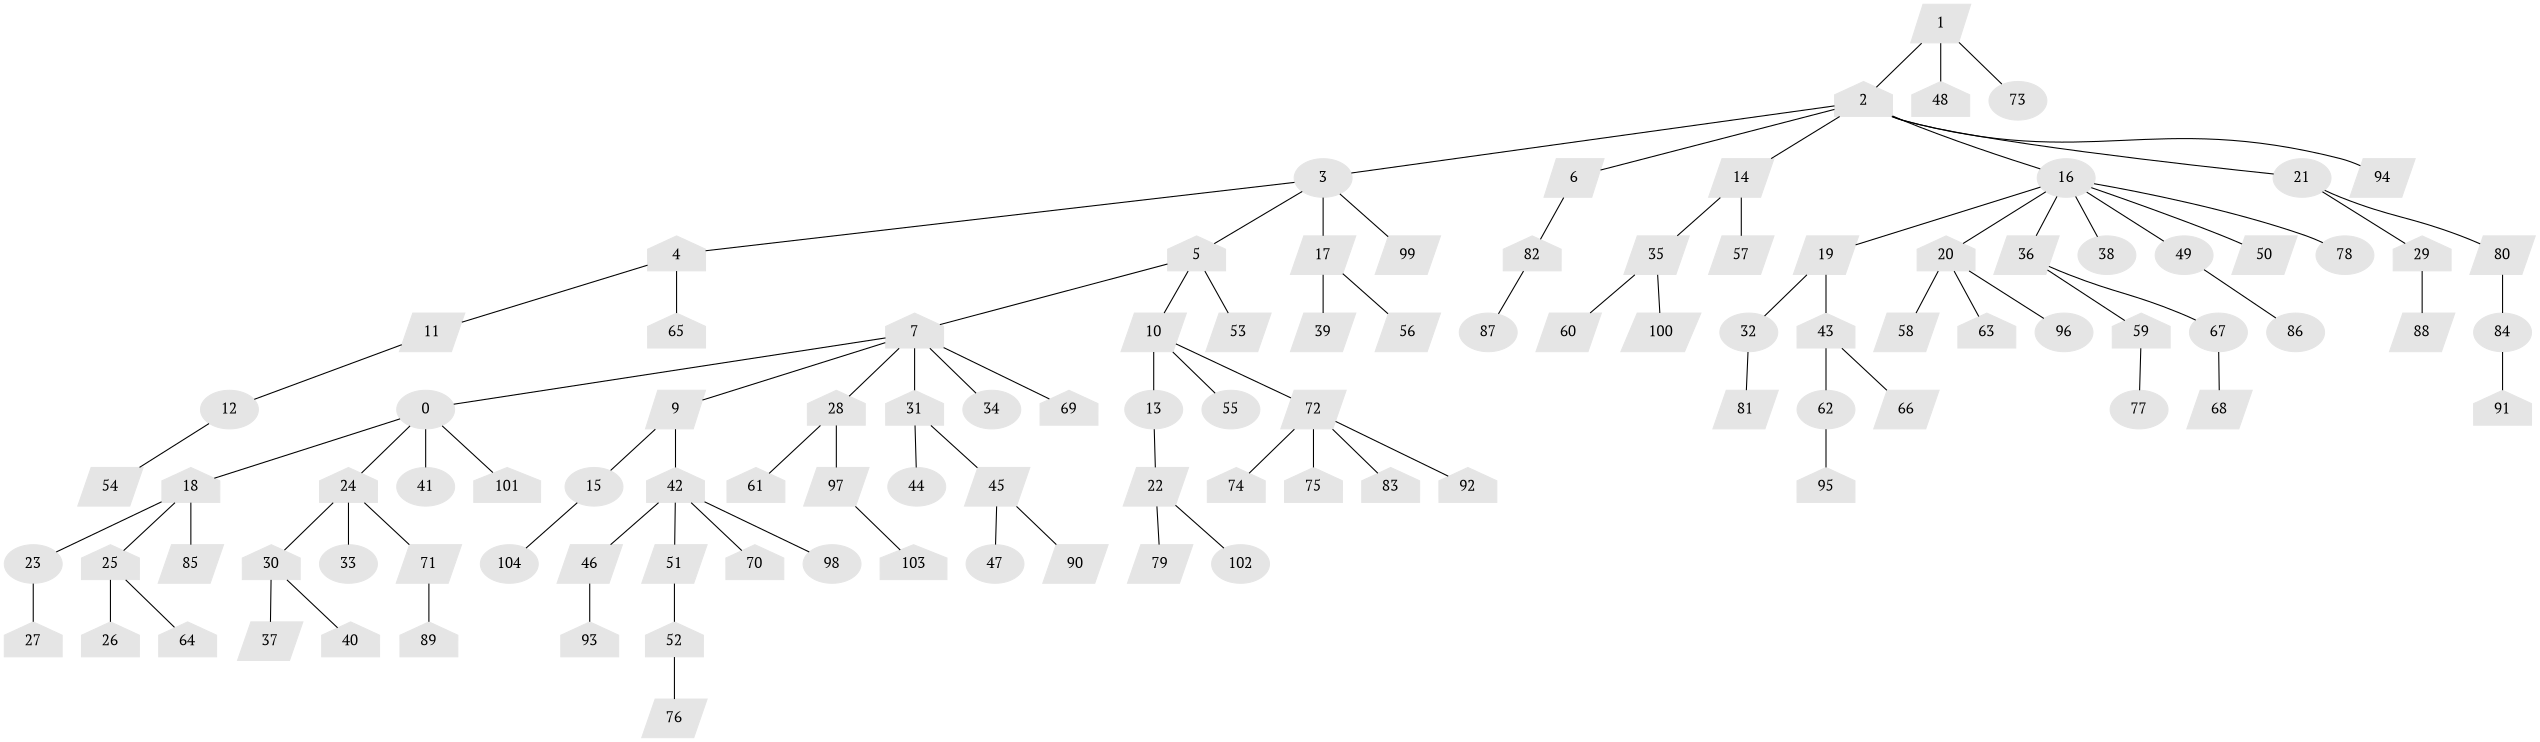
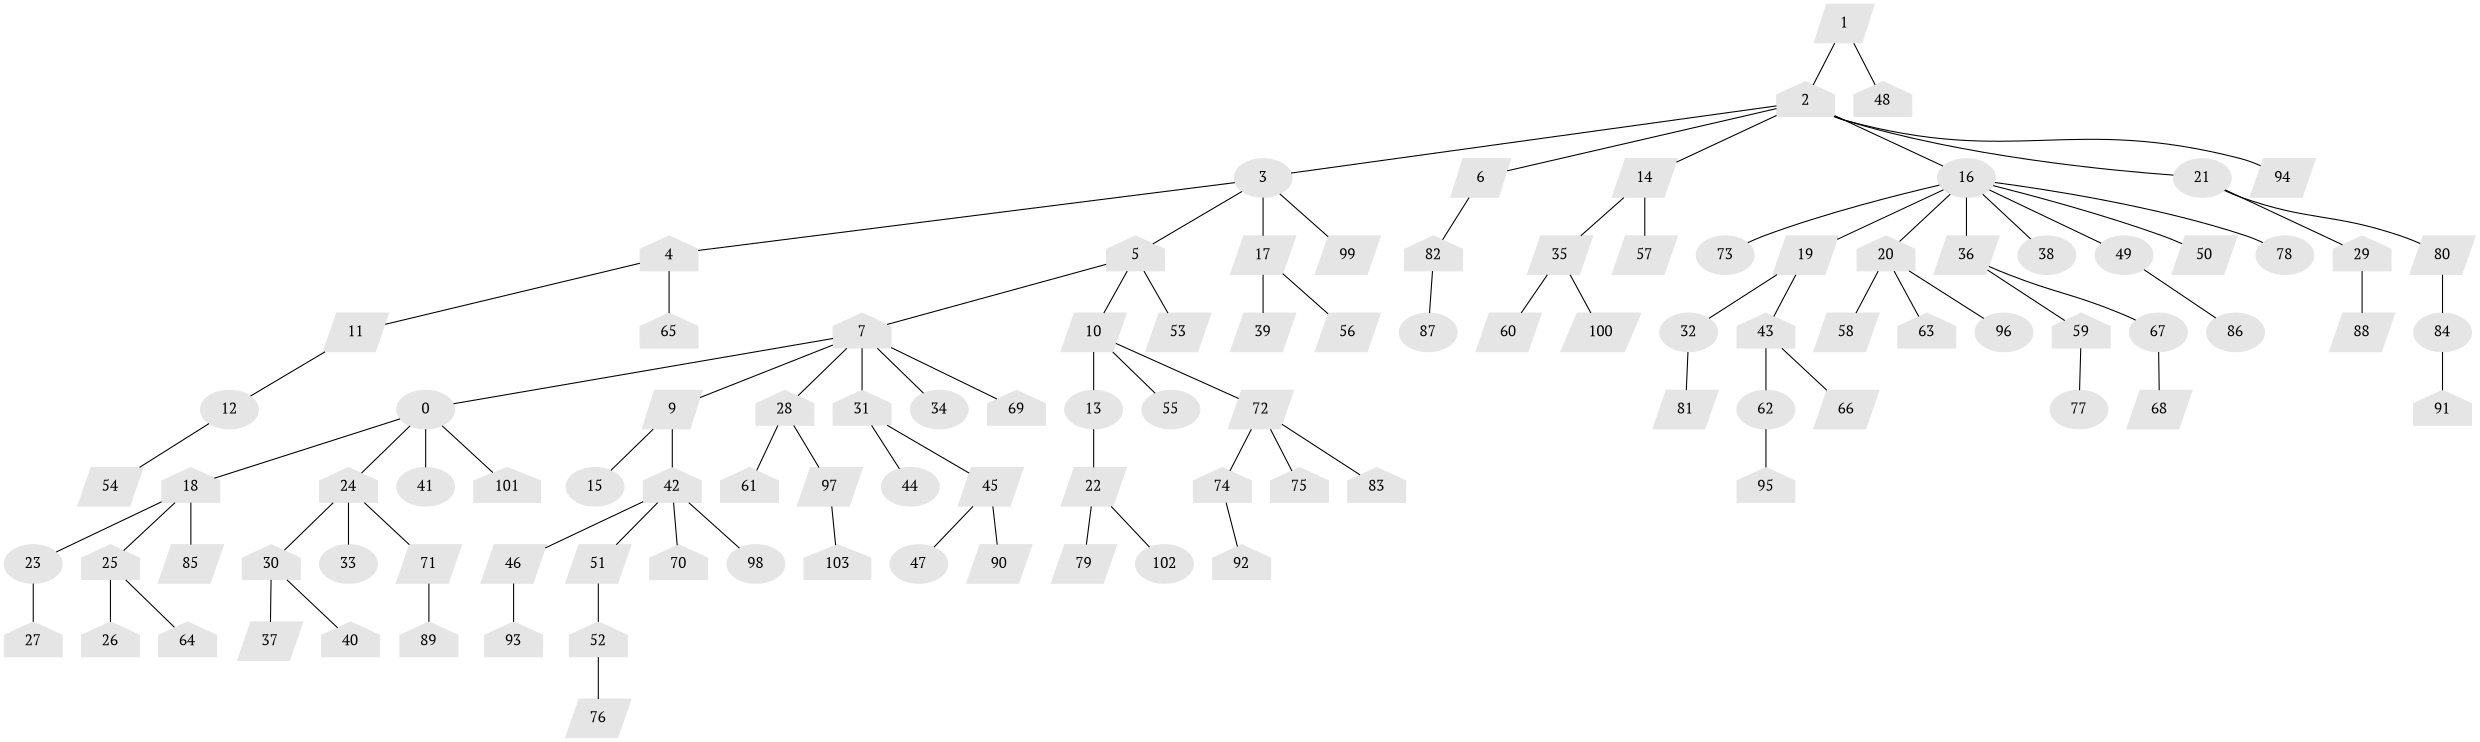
edge "1" -- "73": now "16" -- "73"
edge "72" -- "92": now "74" -- "92"
node "104": removed
